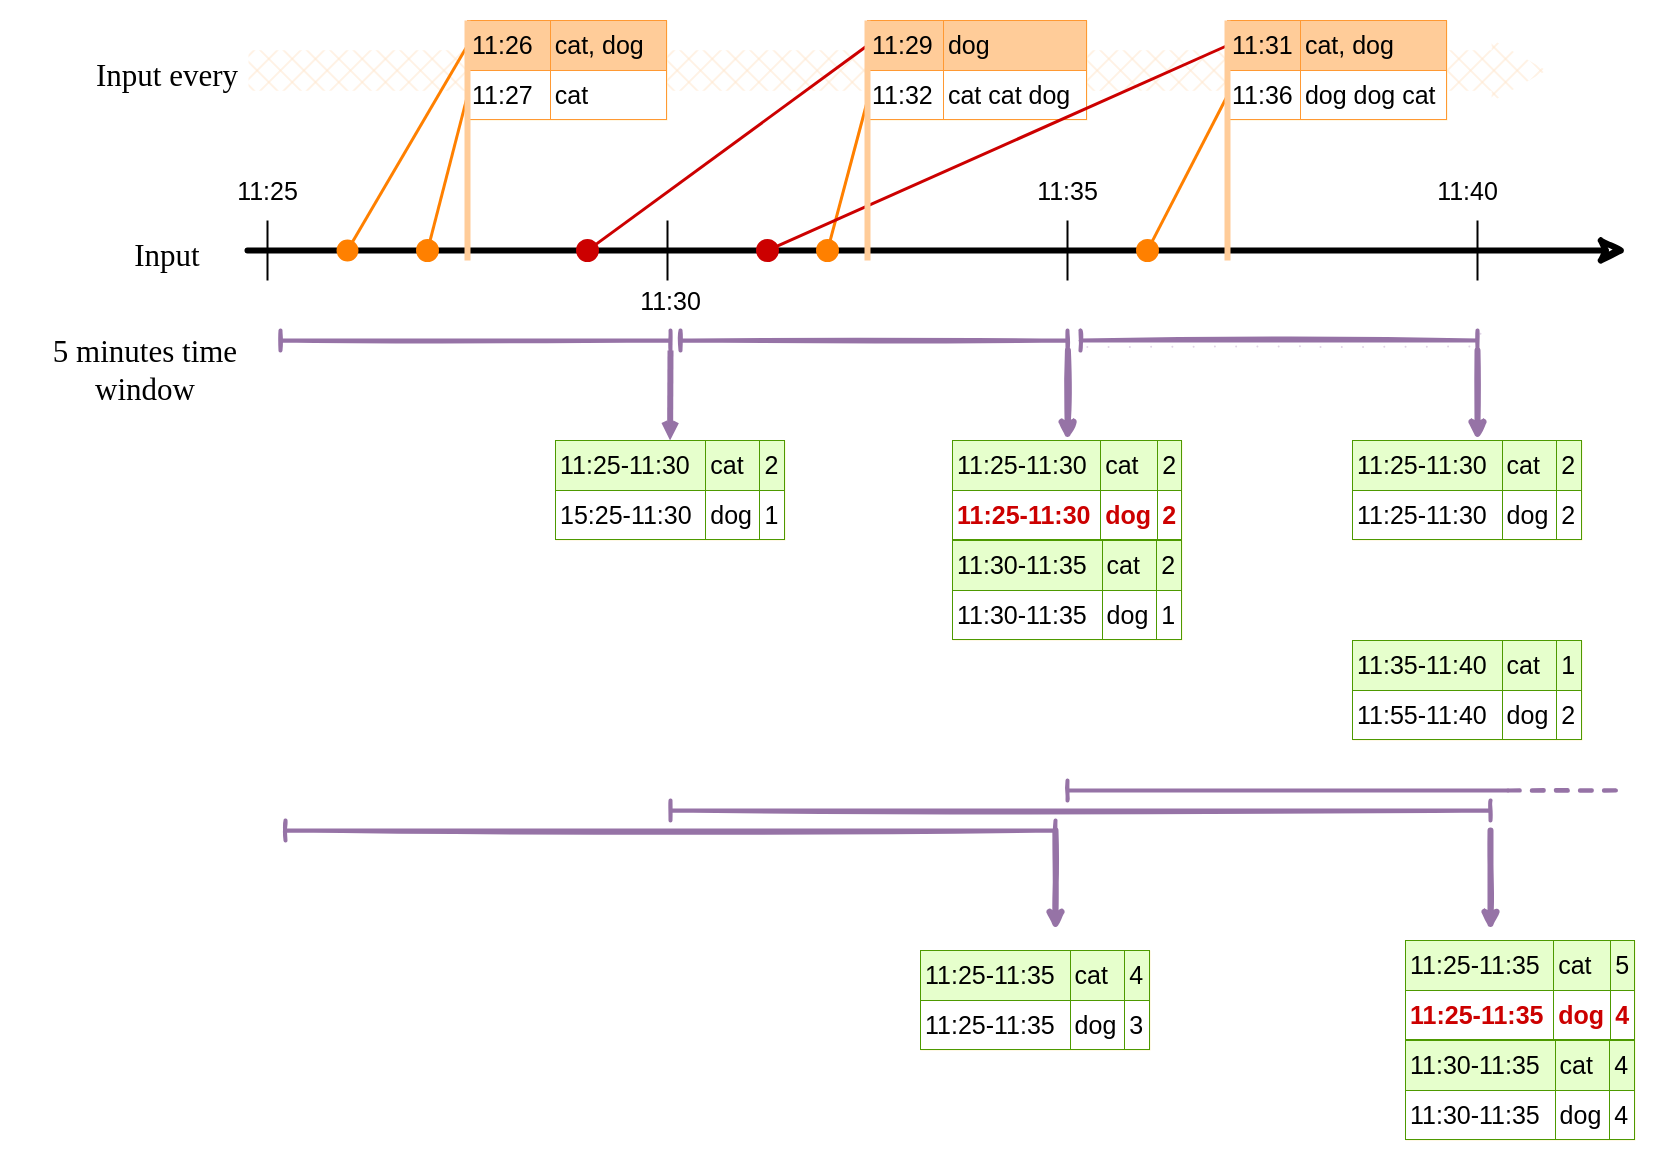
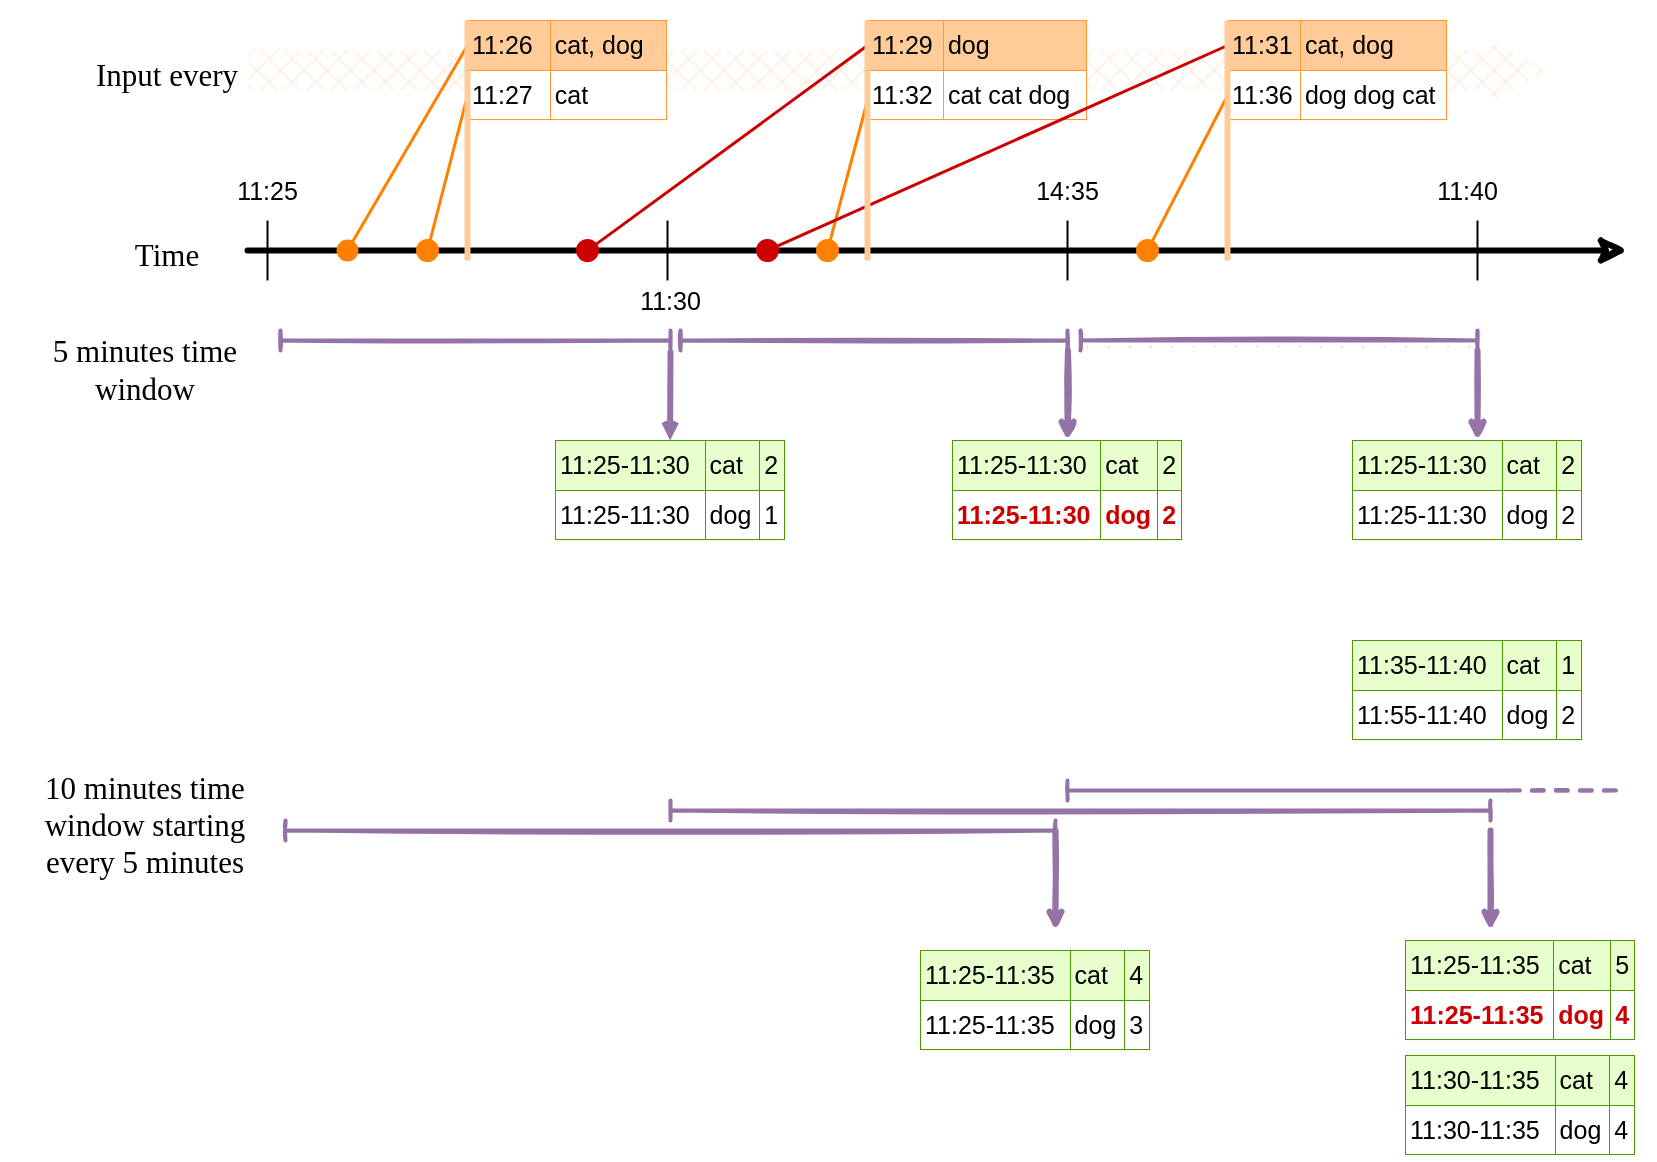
node "11:35": label "11:35" -> "14:35"
node "Input": label "Input" -> "Time"
node "11:25-11:30 cat 2 15:25-11:30 dog 1": label "11:25-11:30 cat 2 15:25-11:30 dog 1" -> "11:25-11:30 cat 2 11:25-11:30 dog 1"
node "11:30-11:35 cat 2 11:30-11:35 dog 1": removed
node "10 minutes time window starting every 5 minutes": added
node "11:30-11:35 cat 4 11:30-11:35 dog 4": moved (1521, 1091) -> (1521, 1106)
